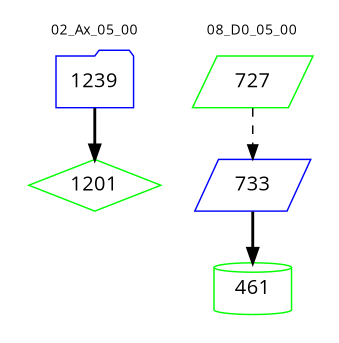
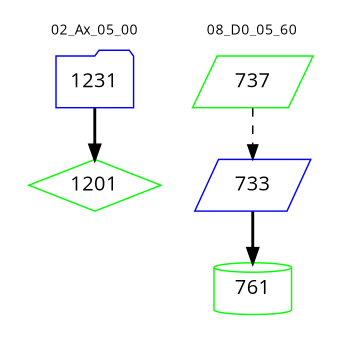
cluster "08_D0_05_00": label "08_D0_05_00" -> "08_D0_05_60"
node "1239": label "1239" -> "1231"
node "727": label "727" -> "737"
node "461": label "461" -> "761"
